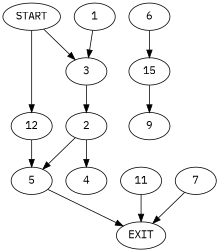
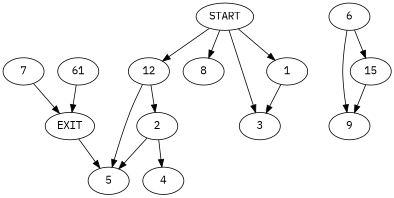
edge "START" -> "1": added
edge "6" -> "9": added
node "8": added
edge "3" -> "2": now "12" -> "2"
node "11": label "11" -> "61"
edge "5" -> "EXIT": reversed
